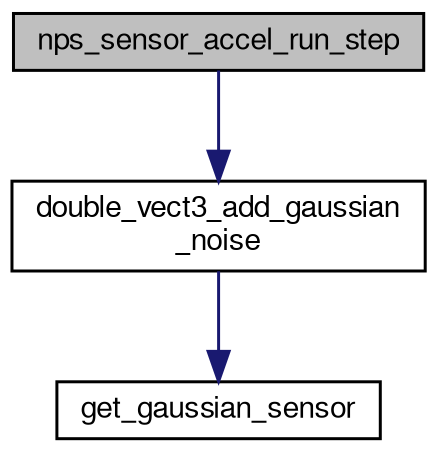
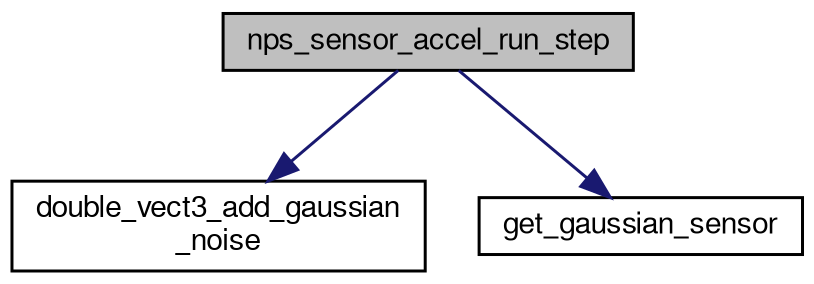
edge "double_vect3_add_gaussian _noise" -> "get_gaussian_sensor": now "nps_sensor_accel_run_step" -> "get_gaussian_sensor"
